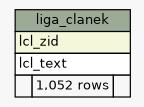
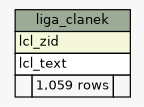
node "liga_clanek": text "1,052 rows" -> "1,059 rows"
